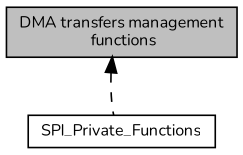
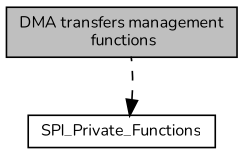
edge "SPI_Private_Functions" -> "DMA transfers management functions": reversed
